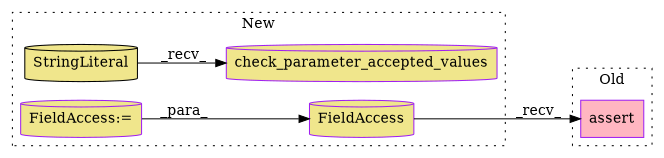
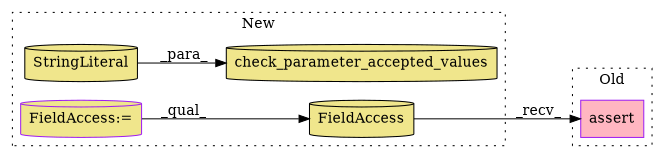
edge "StringLiteral" -> "check_parameter_accepted_values": label "_recv_" -> "_para_"
node "check_parameter_accepted_values": color purple -> black
edge "FieldAccess:=" -> "FieldAccess": label "_para_" -> "_qual_"
node "FieldAccess": color purple -> black
